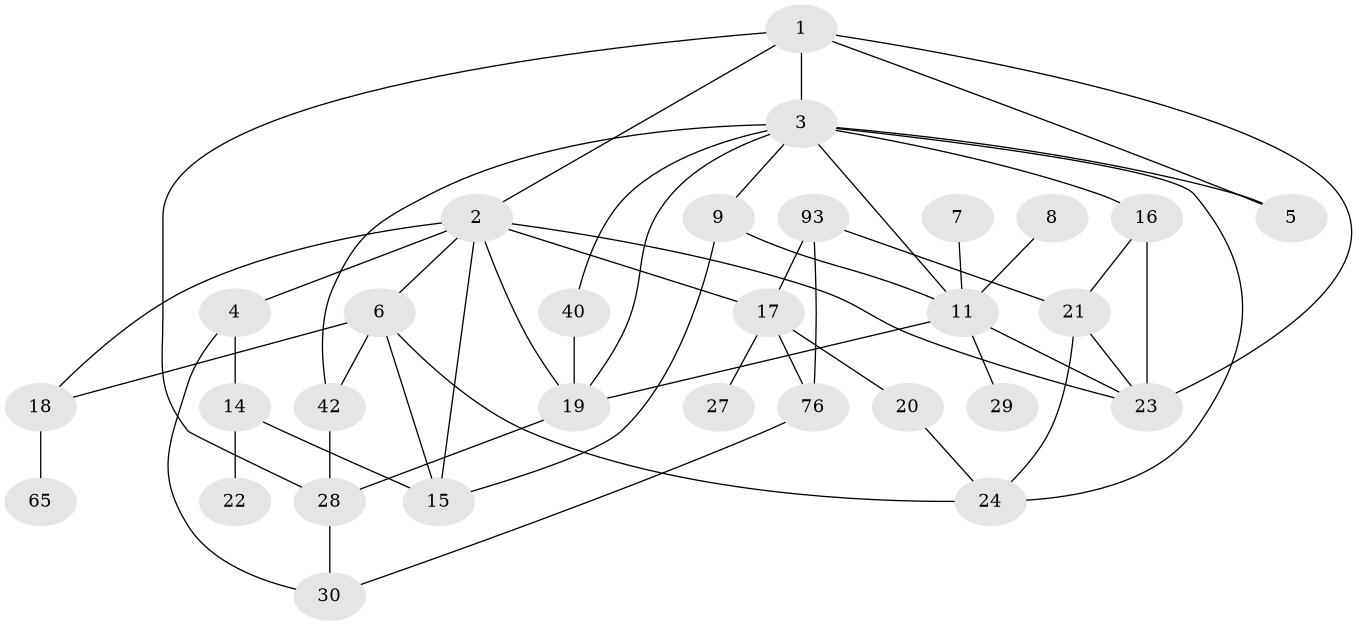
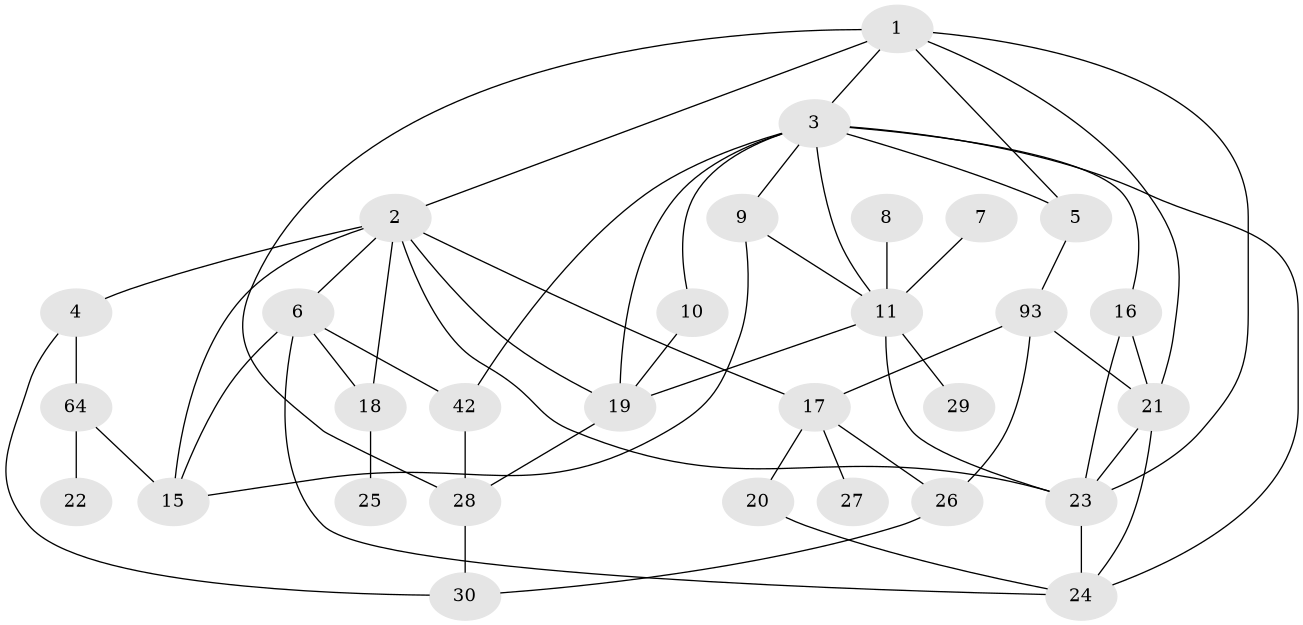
edge "1" -- "21": added
edge "5" -- "93": added
node "40": label "40" -> "10"
node "14": label "14" -> "64"
node "76": label "76" -> "26"
node "65": label "65" -> "25"
edge "23" -- "24": added
